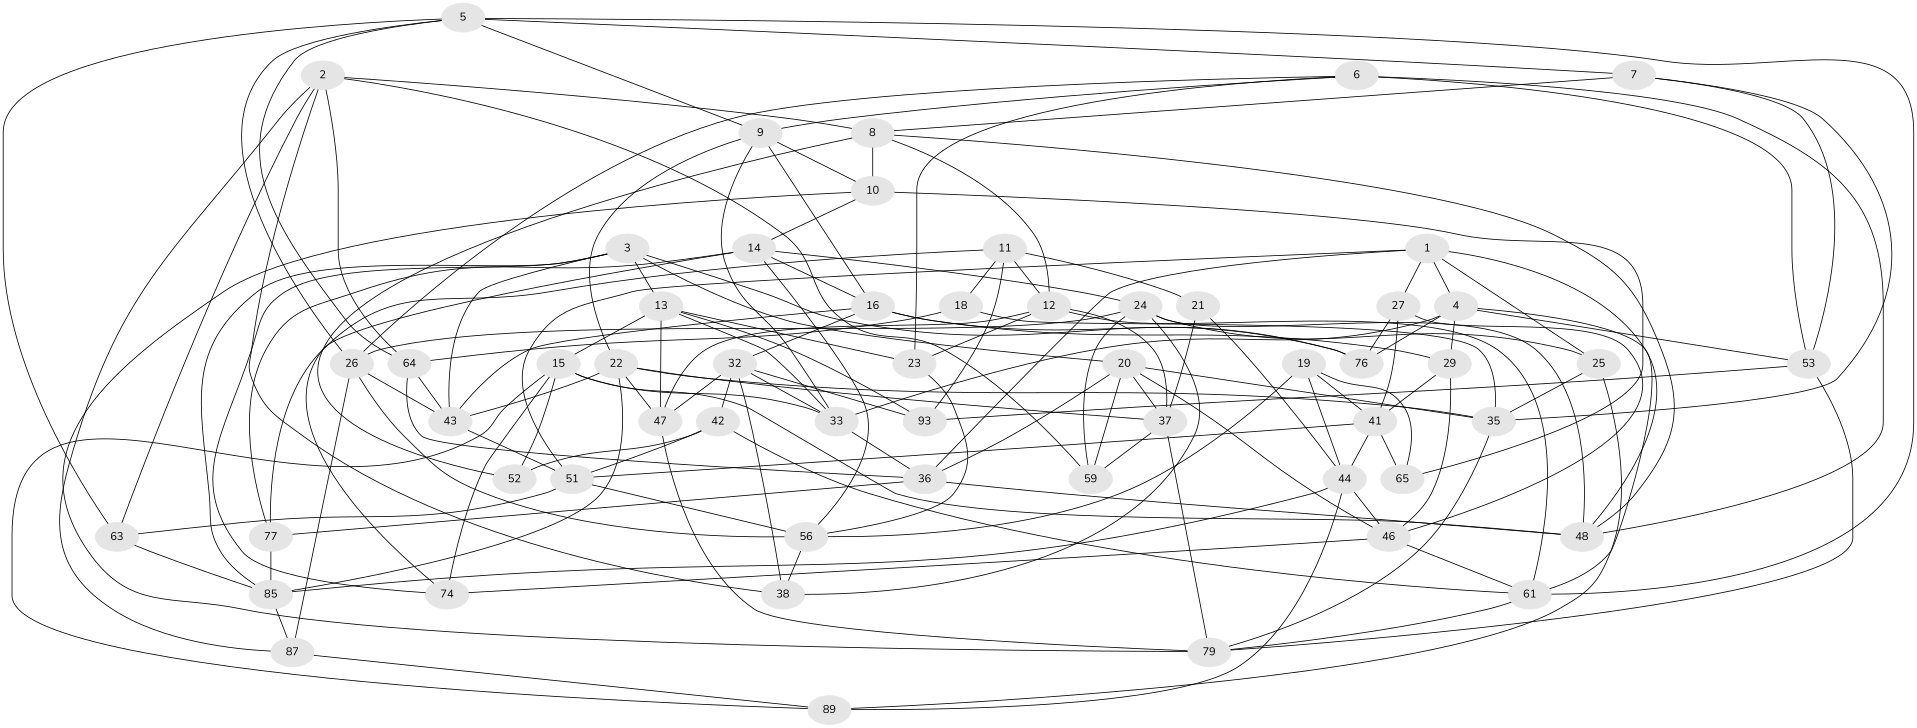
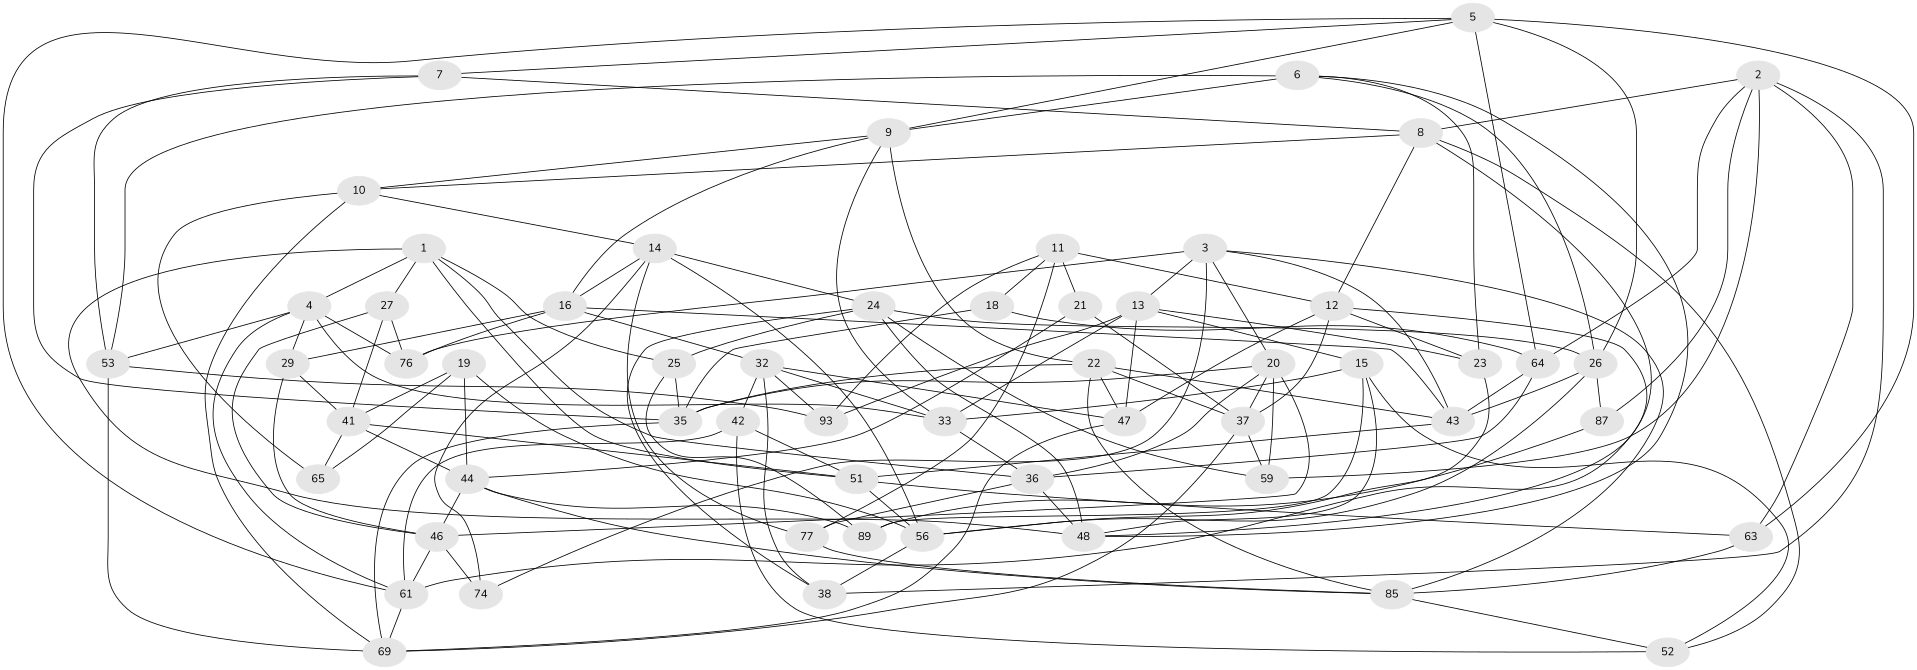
edge "15" -- "74": removed
edge "85" -- "87": now "85" -- "52"
node "79": label "79" -> "69"
